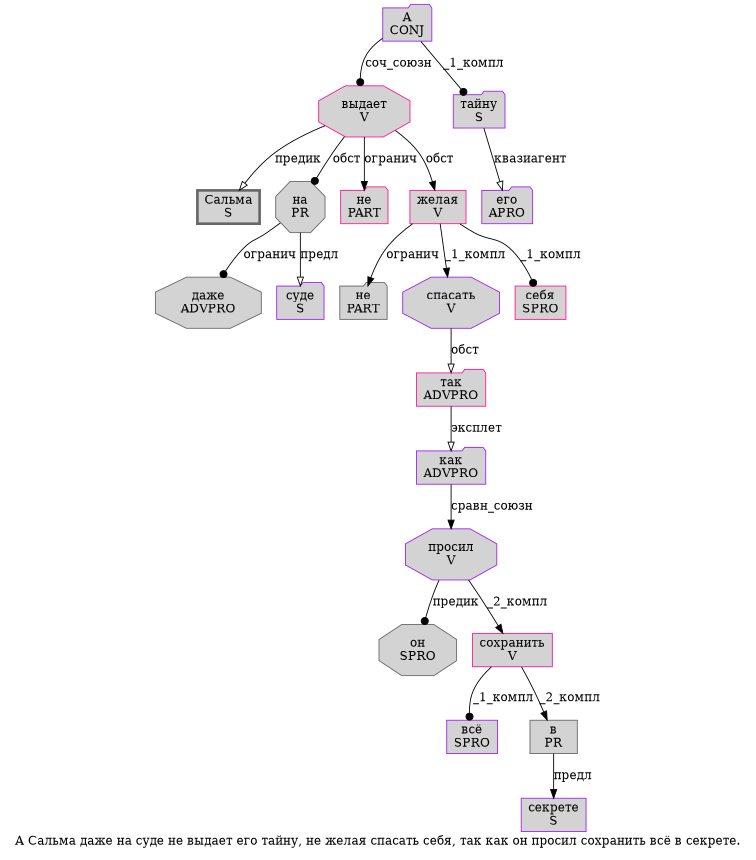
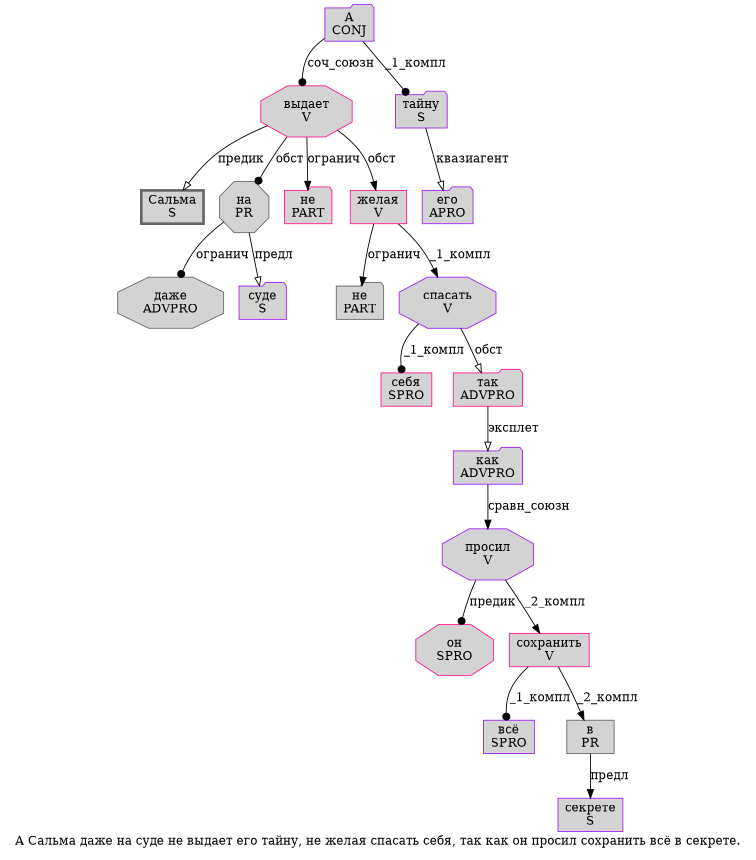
edge "желая V" -> "себя SPRO": now "спасать V" -> "себя SPRO"
node "он SPRO": color gray40 -> deeppink
